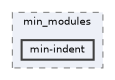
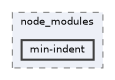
cluster "min_modules": label "min_modules" -> "node_modules"
